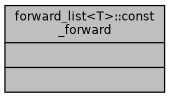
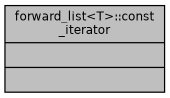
node "forward_list<T>::const": text "_forward" -> "_iterator"
